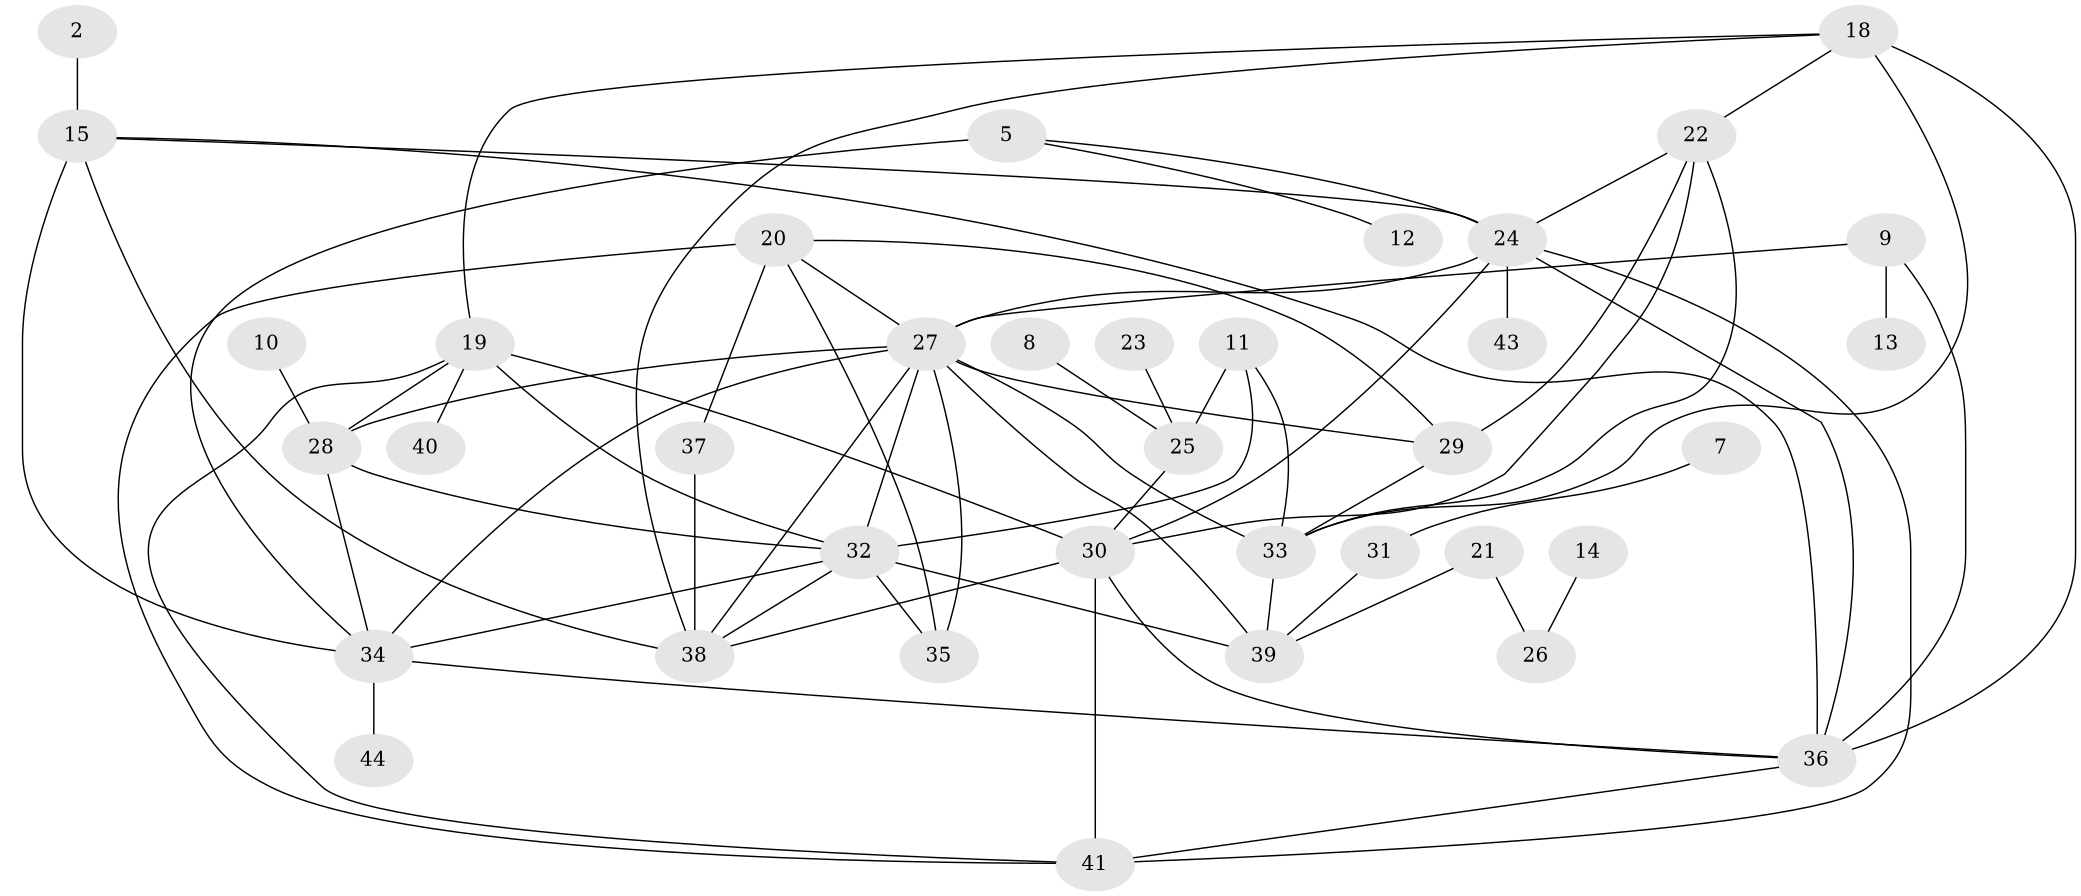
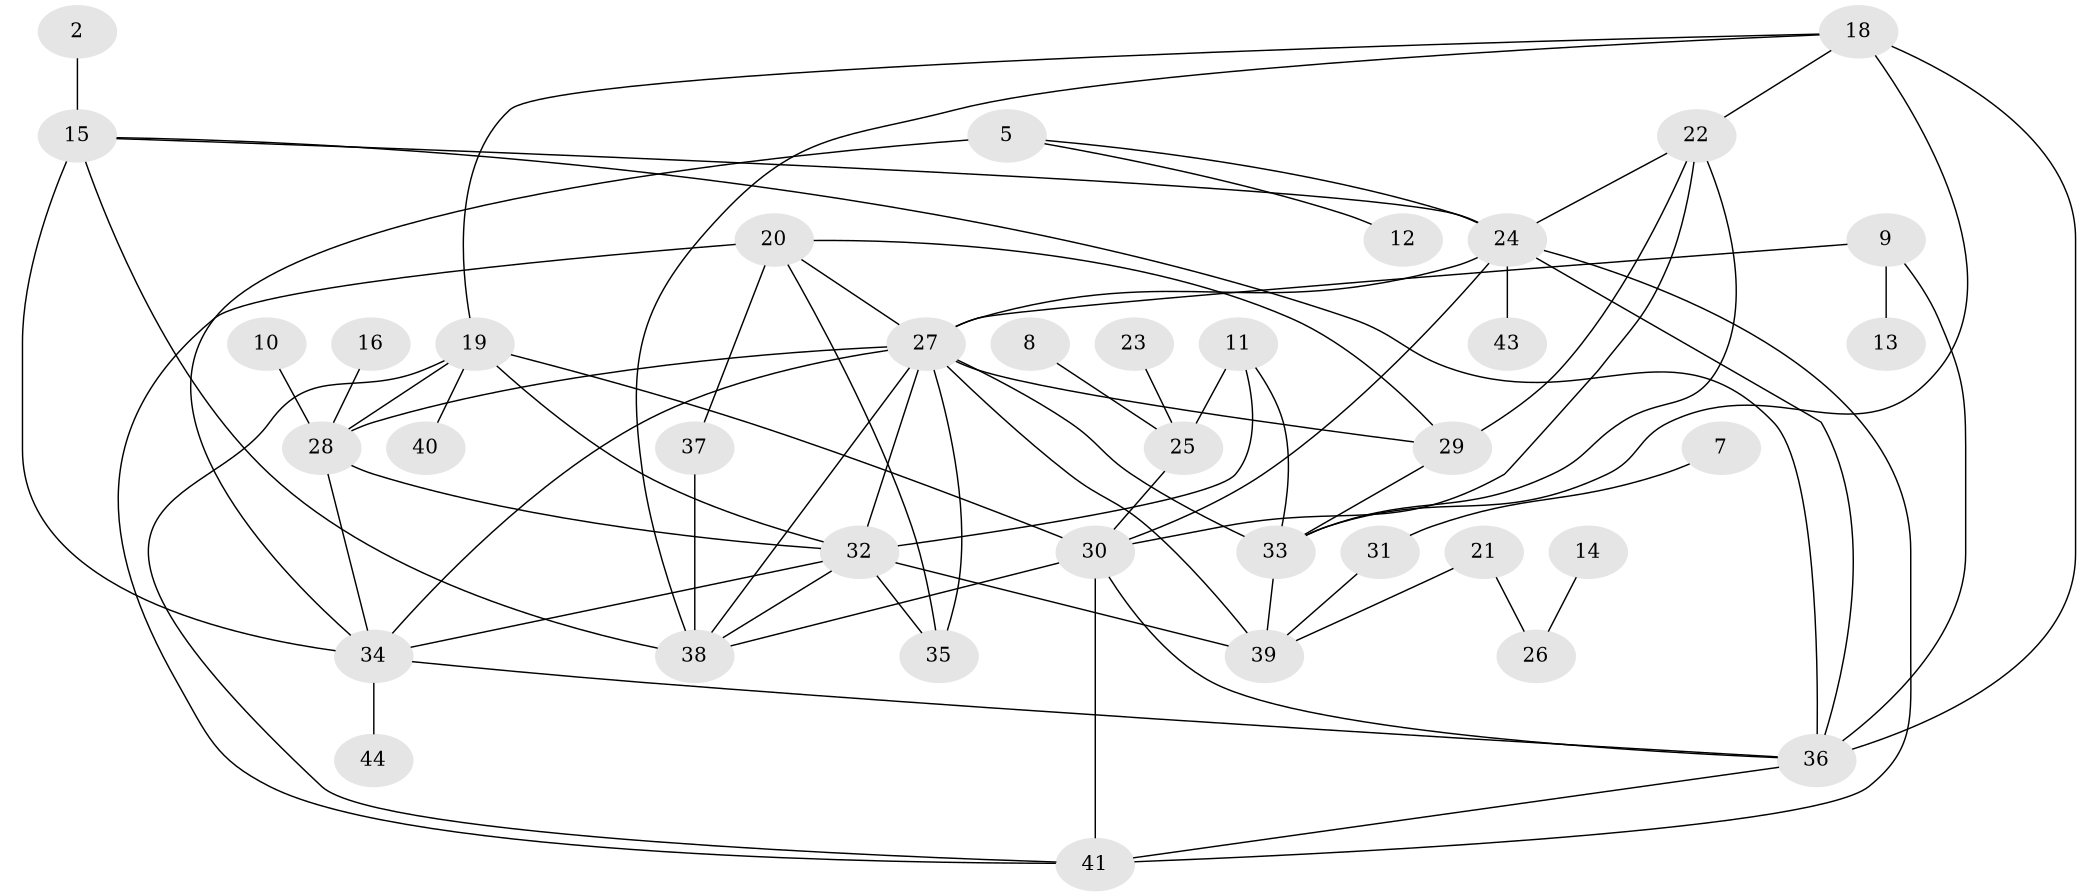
node "16": added
